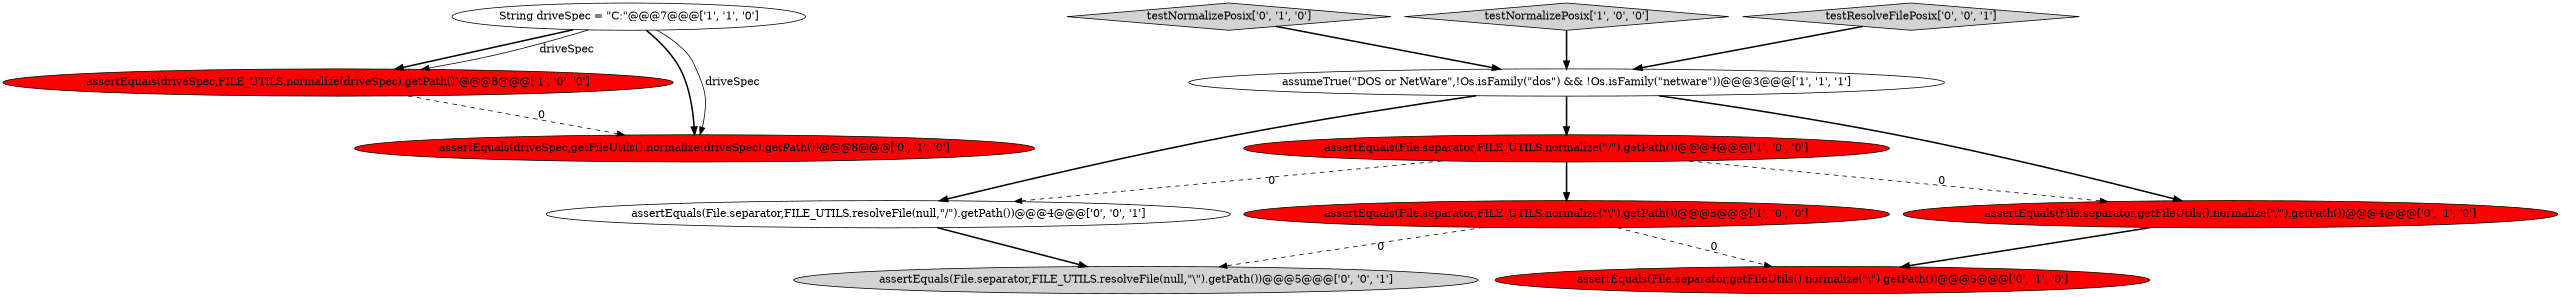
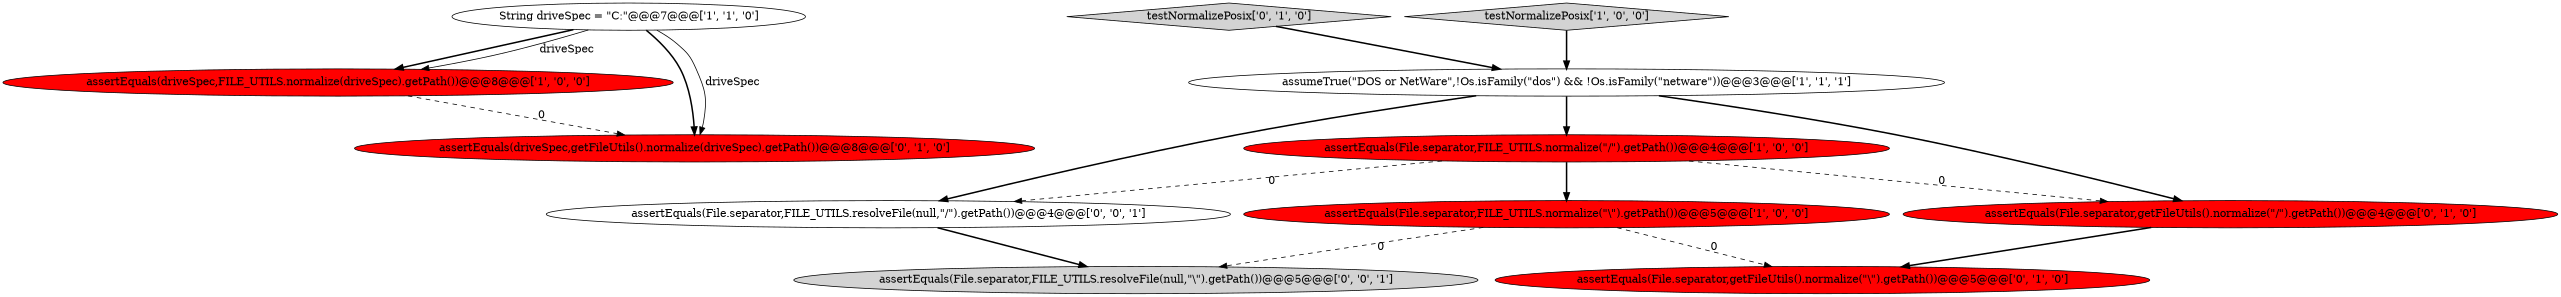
node "testResolveFilePosix['0', '0', '1']": removed
